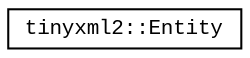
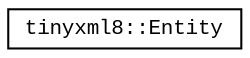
node "tinyxml2::Entity": label "tinyxml2::Entity" -> "tinyxml8::Entity"
